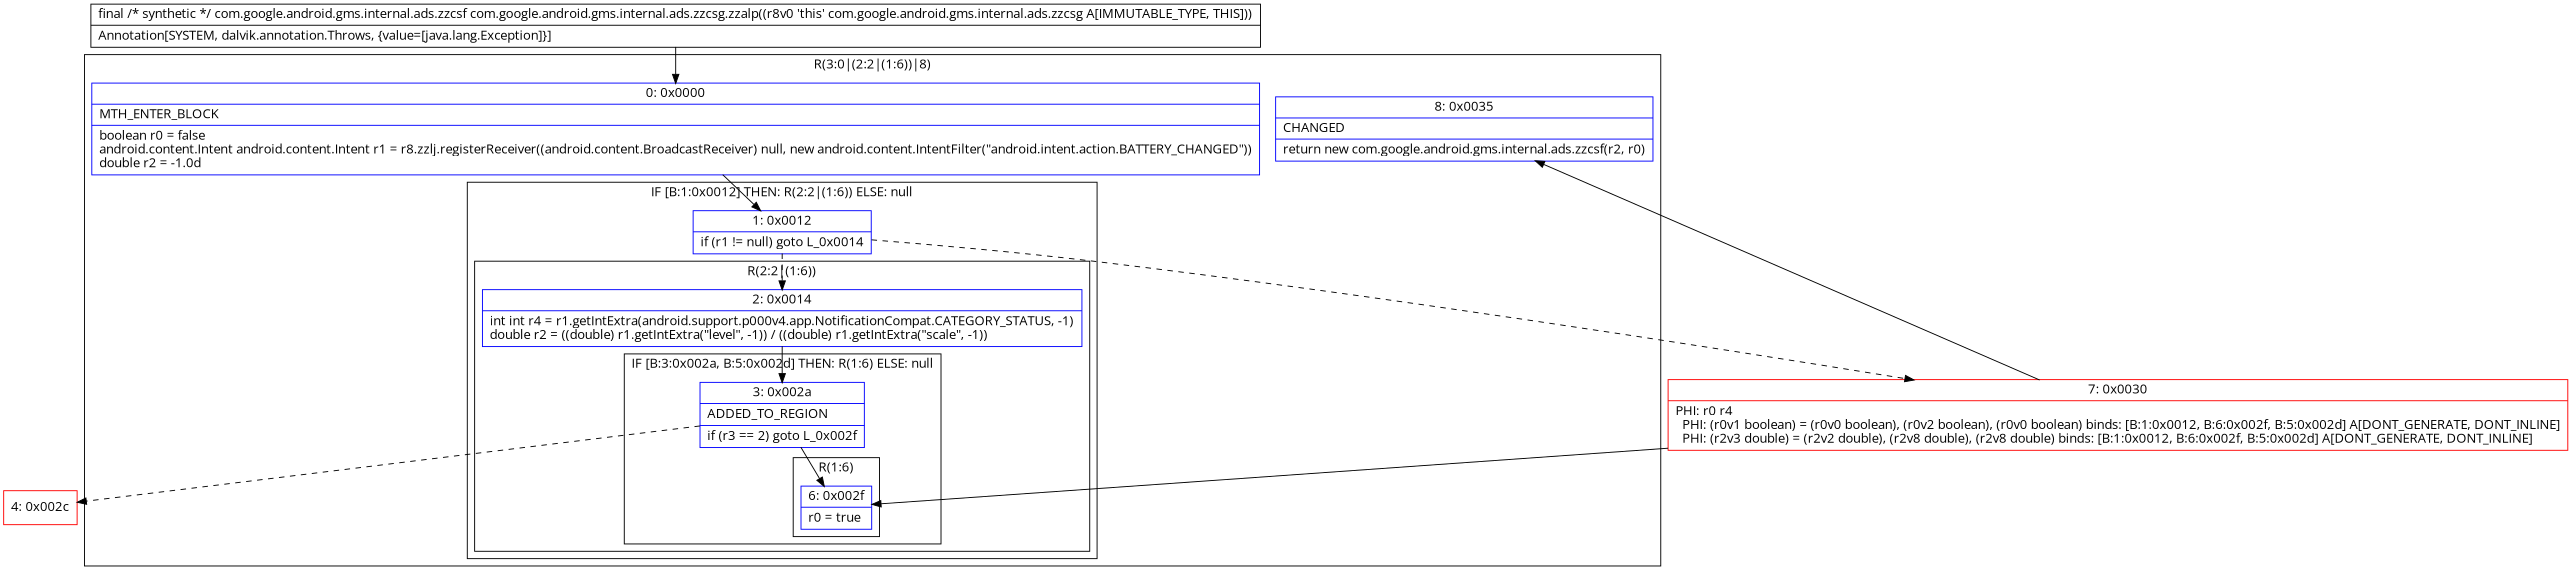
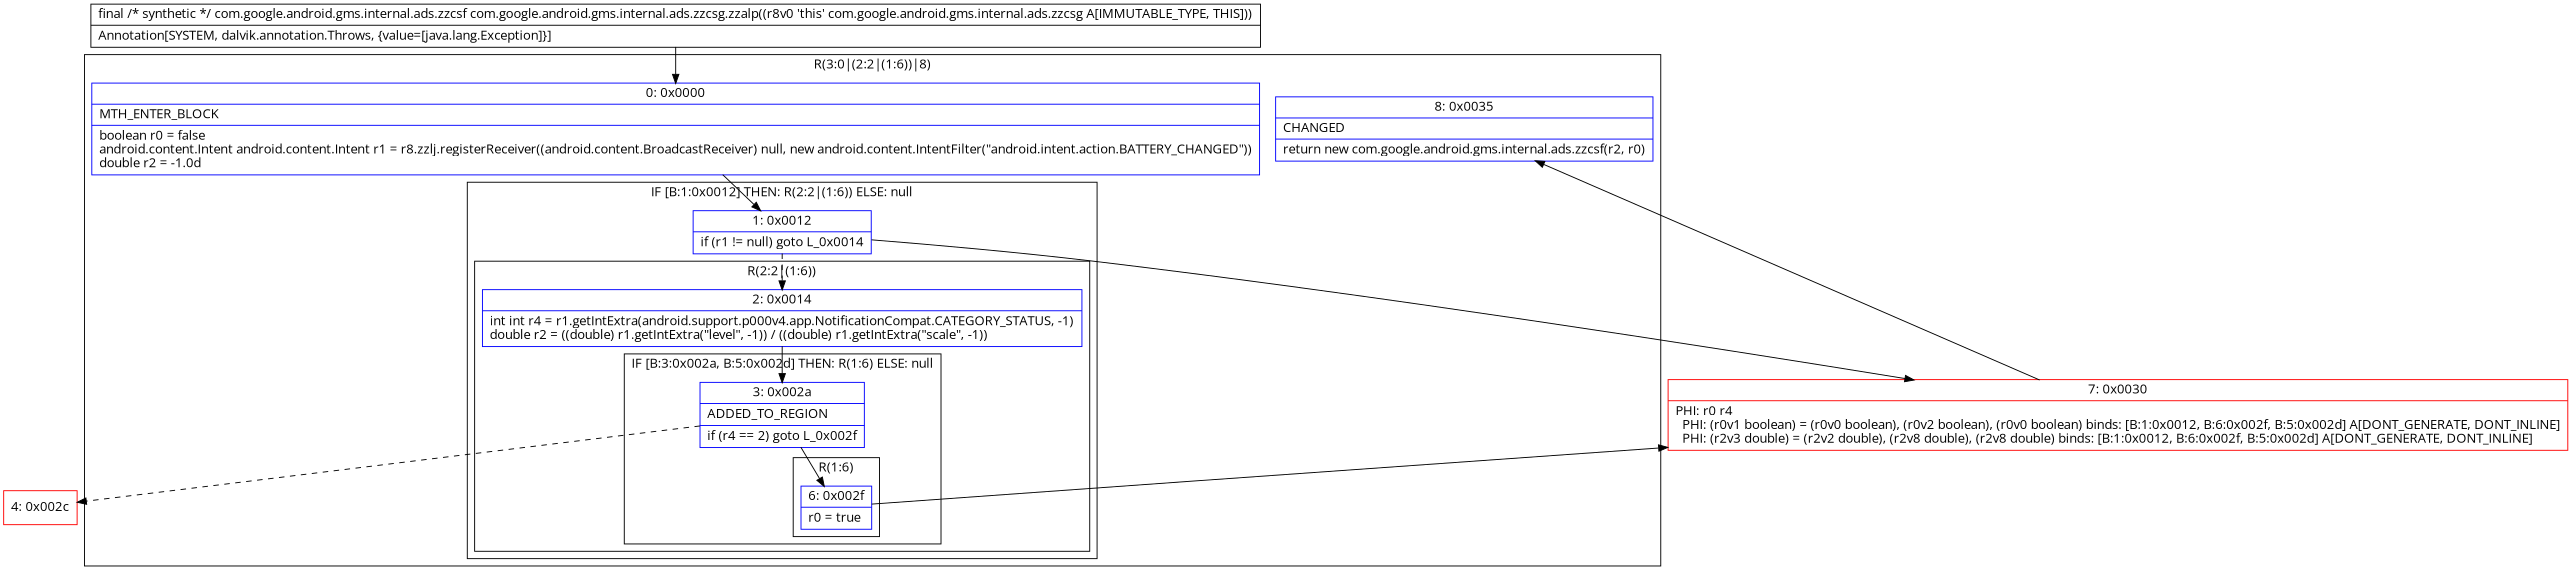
edge "1: 0x0012" -> "7: 0x0030": style dashed -> solid
node "3: 0x002a": text "if (r3 == 2) goto L_0x002f" -> "if (r4 == 2) goto L_0x002f"
edge "7: 0x0030" -> "6: 0x002f": reversed
